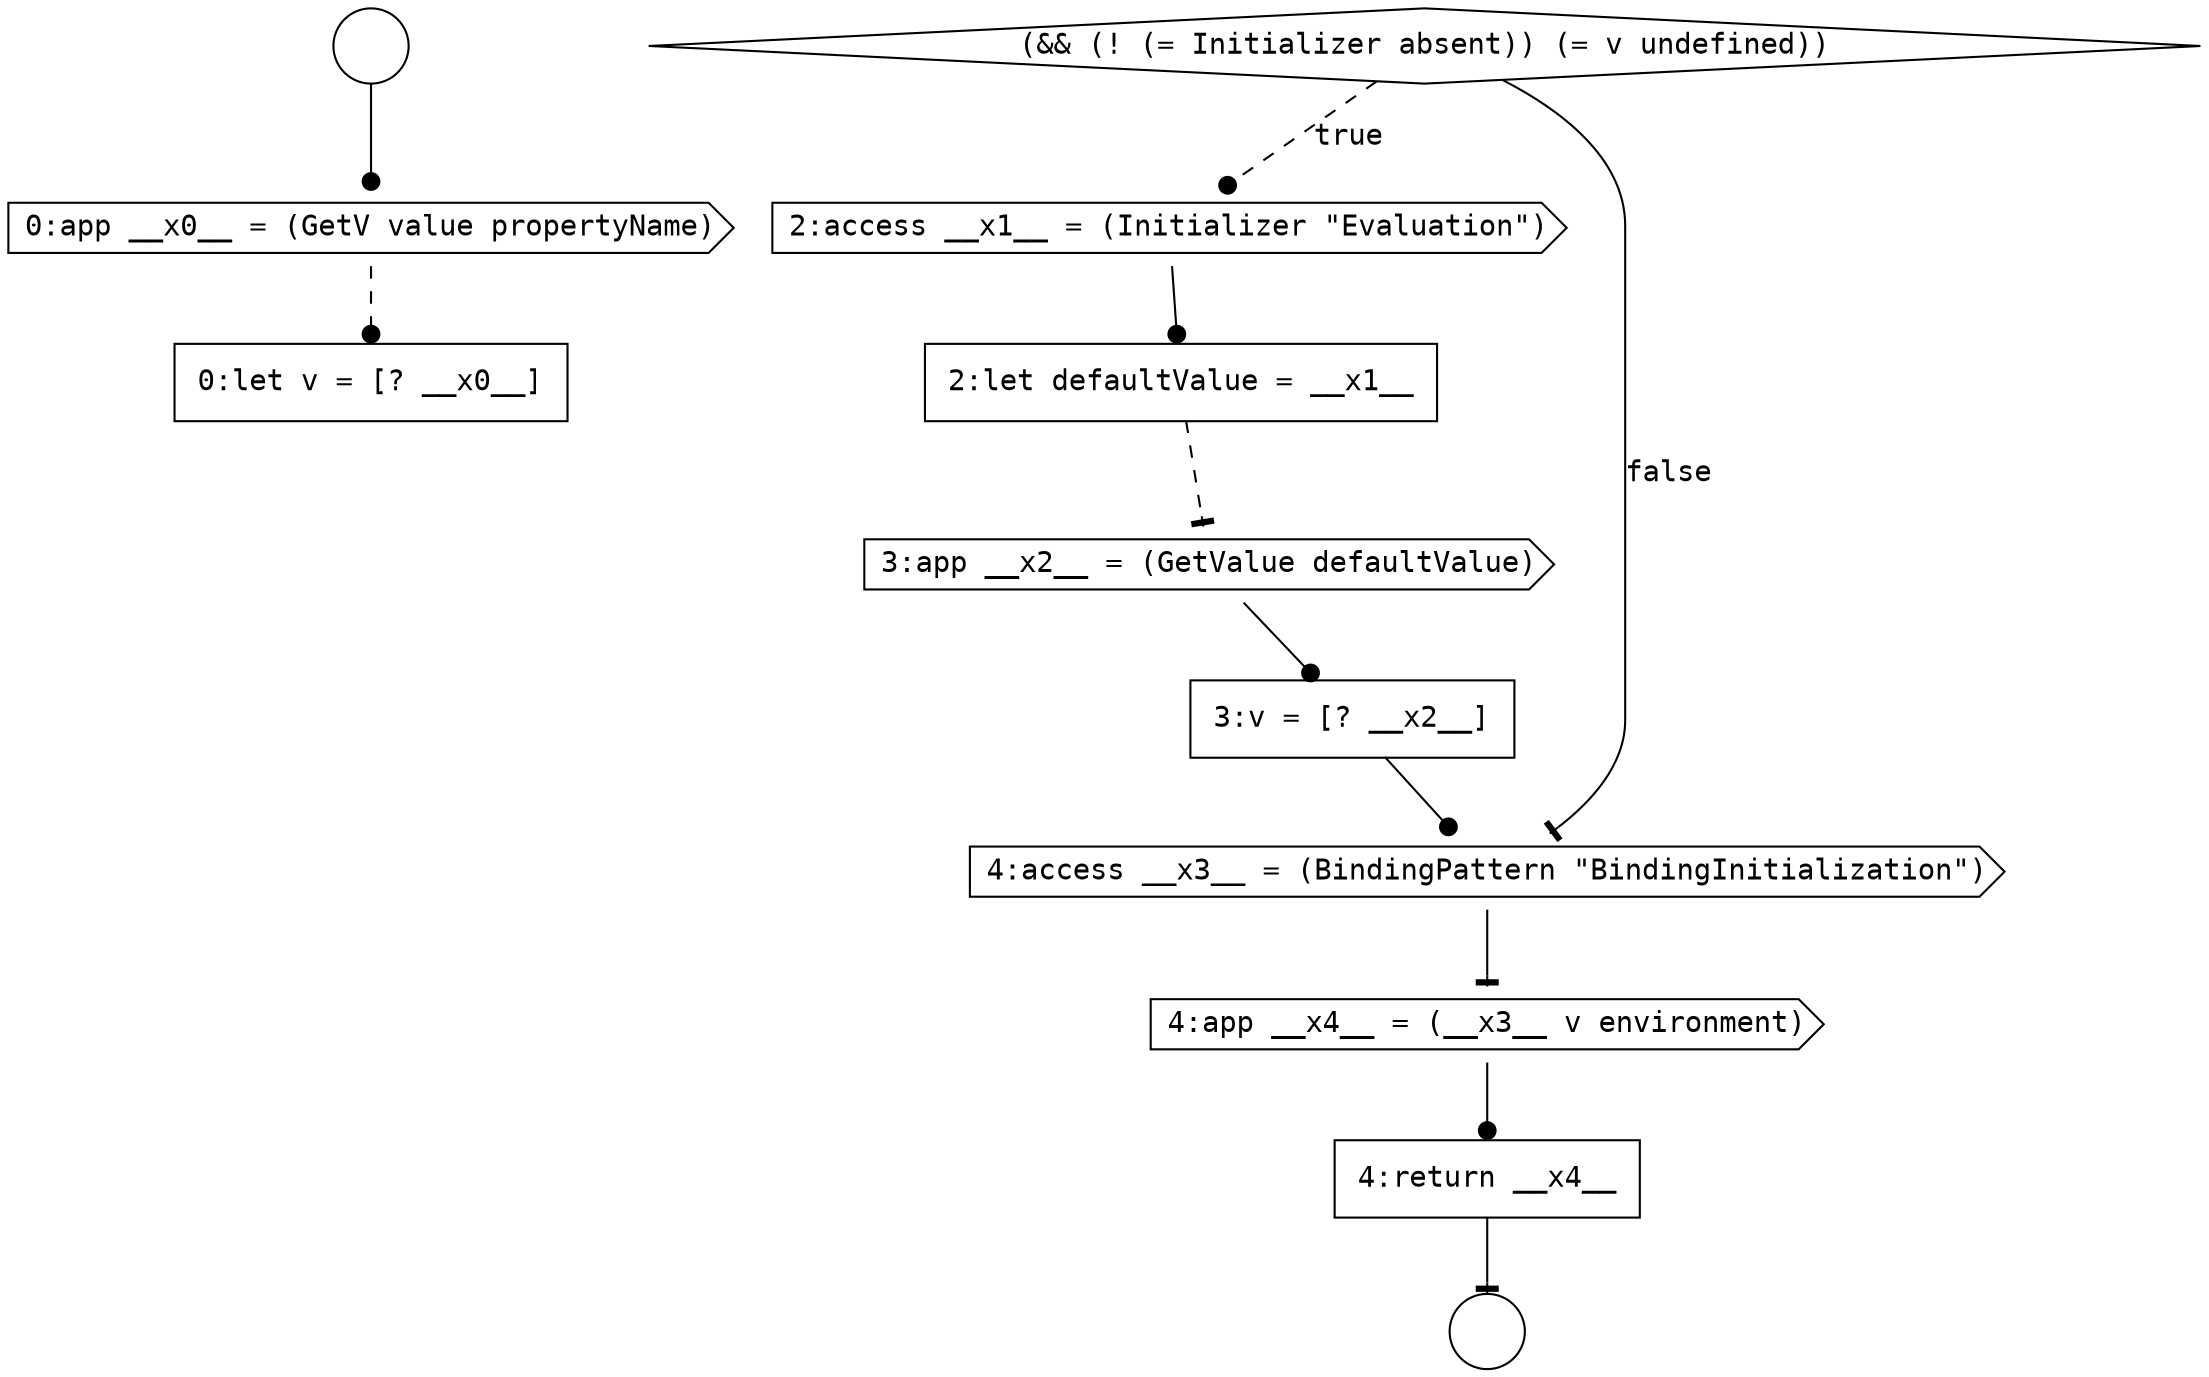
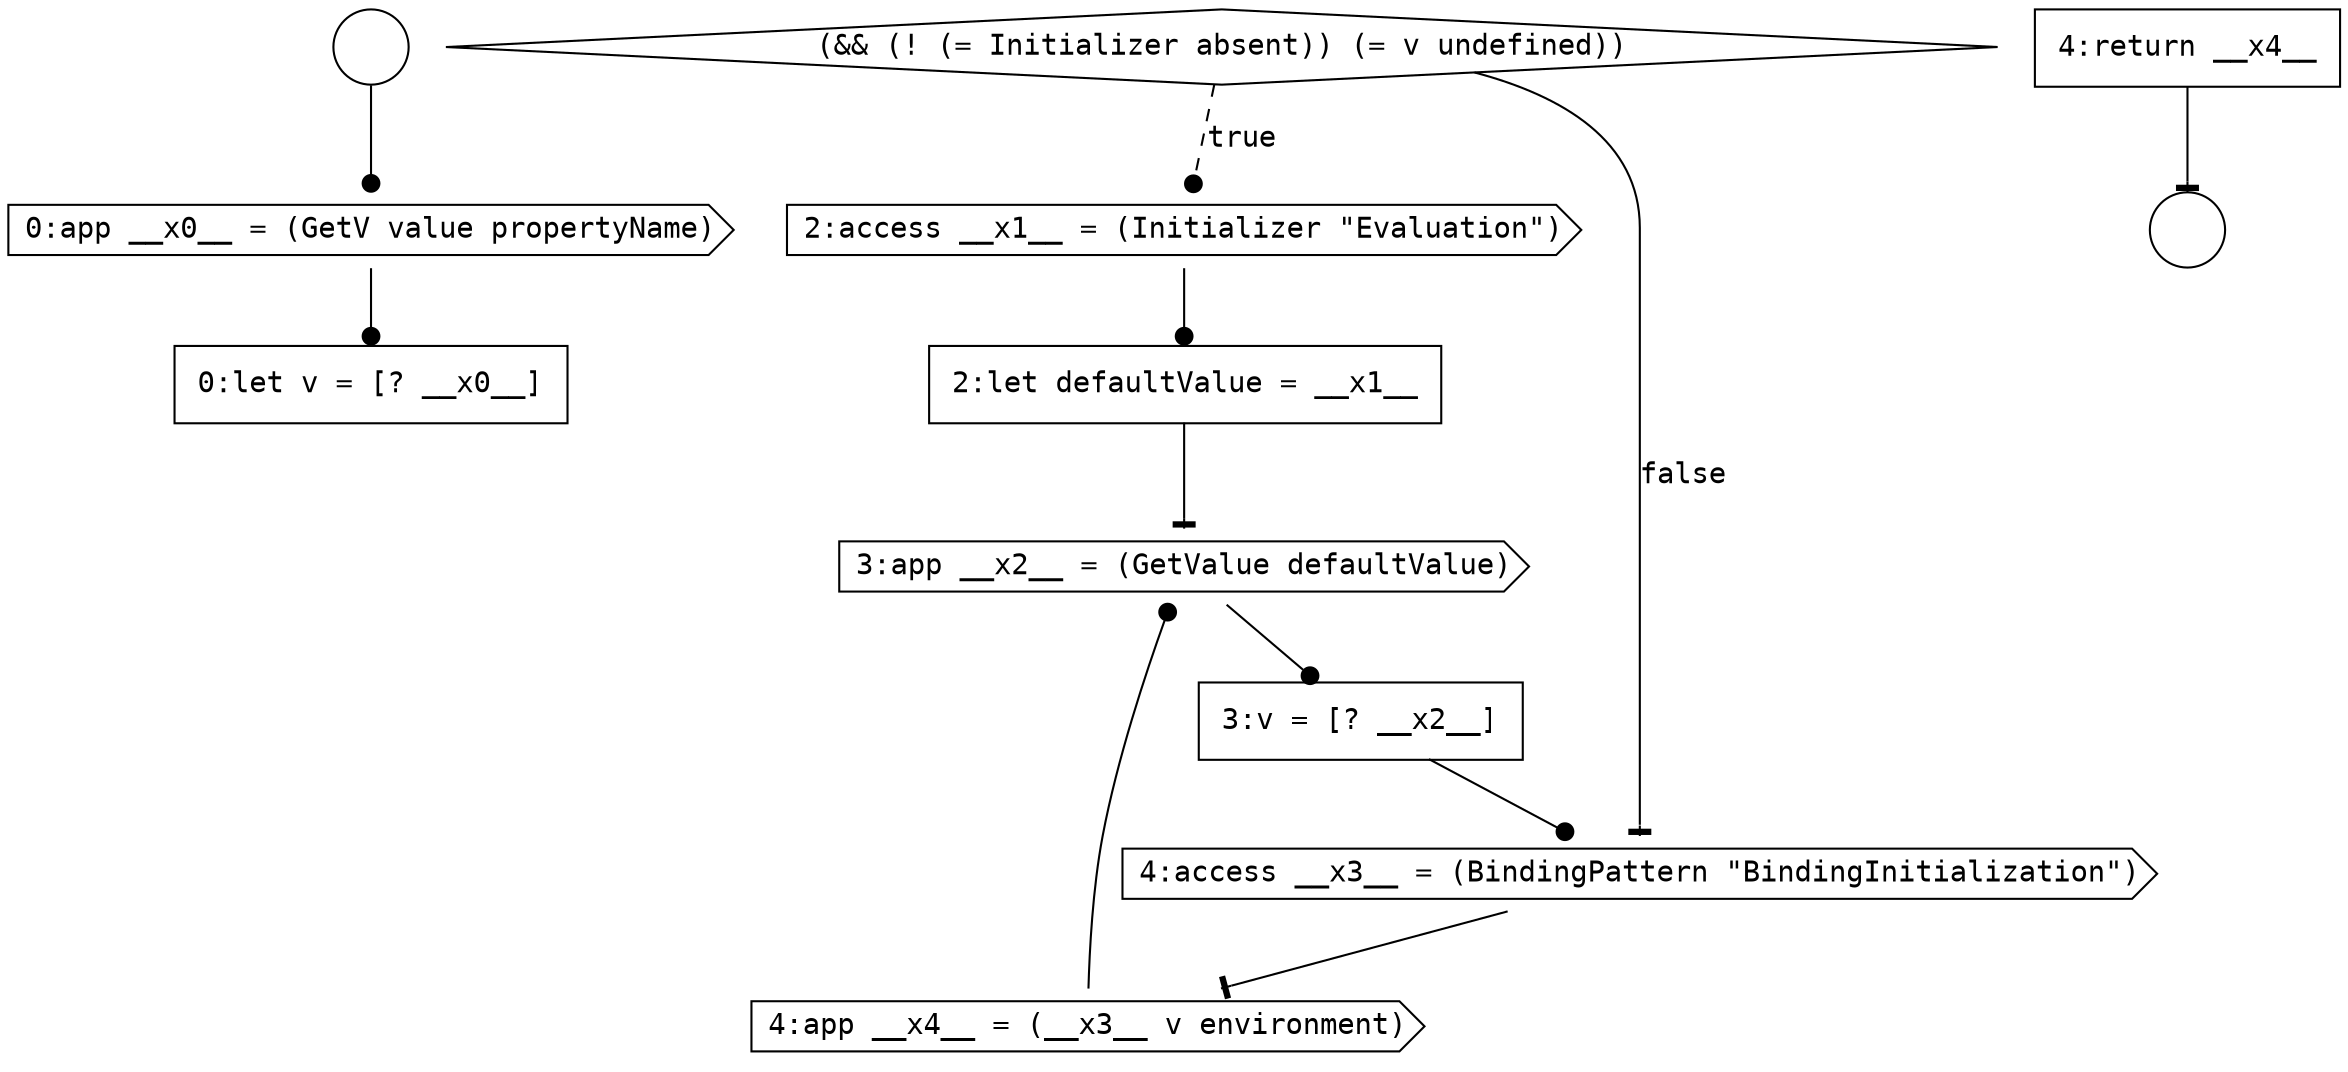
edge "0:app __x0__ = (GetV value propertyName)" -> "0:let v = [? __x0__]": style dashed -> solid
edge "2:let defaultValue = __x1__" -> "3:app __x2__ = (GetValue defaultValue)": style dashed -> solid
edge "4:app __x4__ = (__x3__ v environment)" -> "4:return __x4__": now "4:app __x4__ = (__x3__ v environment)" -> "3:app __x2__ = (GetValue defaultValue)"
